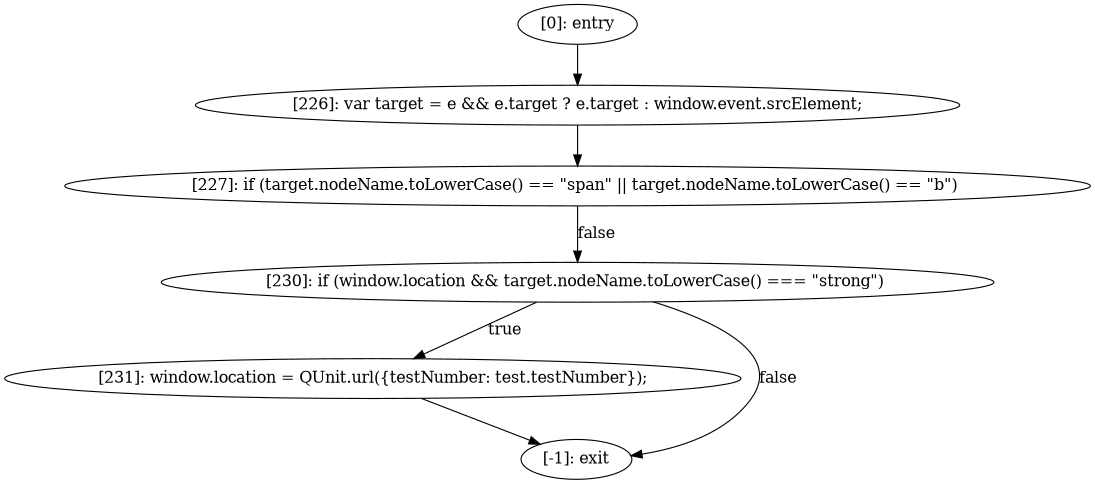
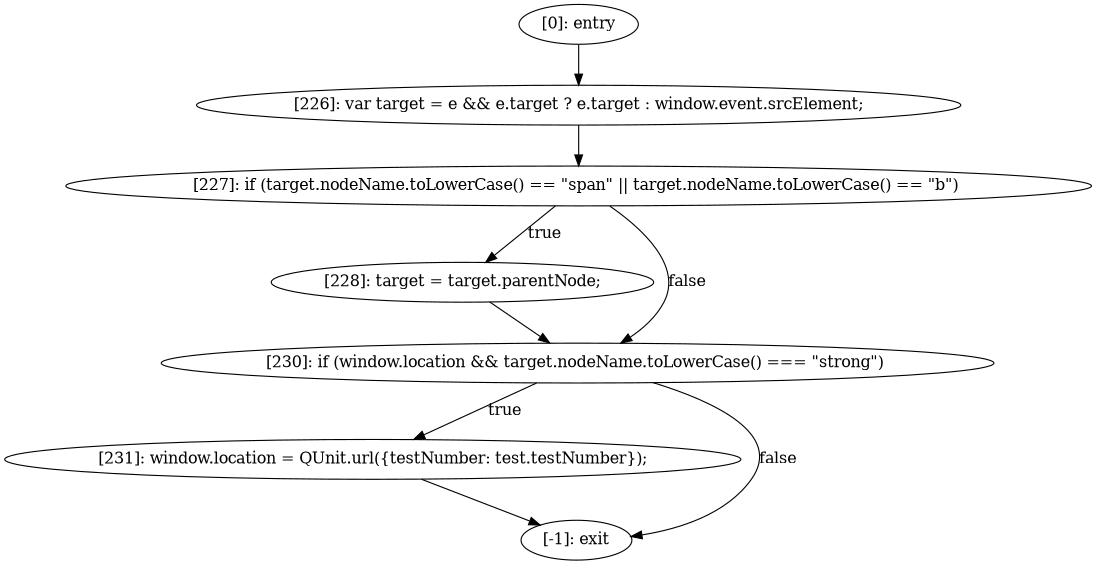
node "[228]: target = target.parentNode;": added
